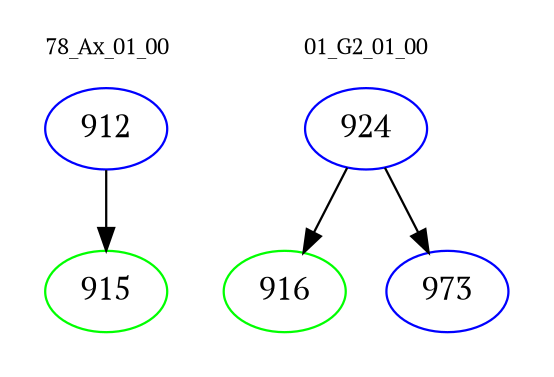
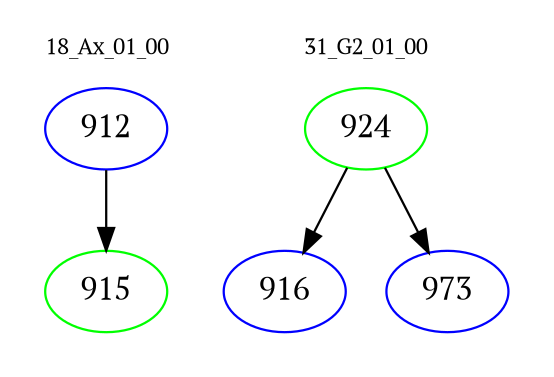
cluster "78_Ax_01_00": label "78_Ax_01_00" -> "18_Ax_01_00"
cluster "01_G2_01_00": label "01_G2_01_00" -> "31_G2_01_00"
node "924": color blue -> green
node "916": color green -> blue
